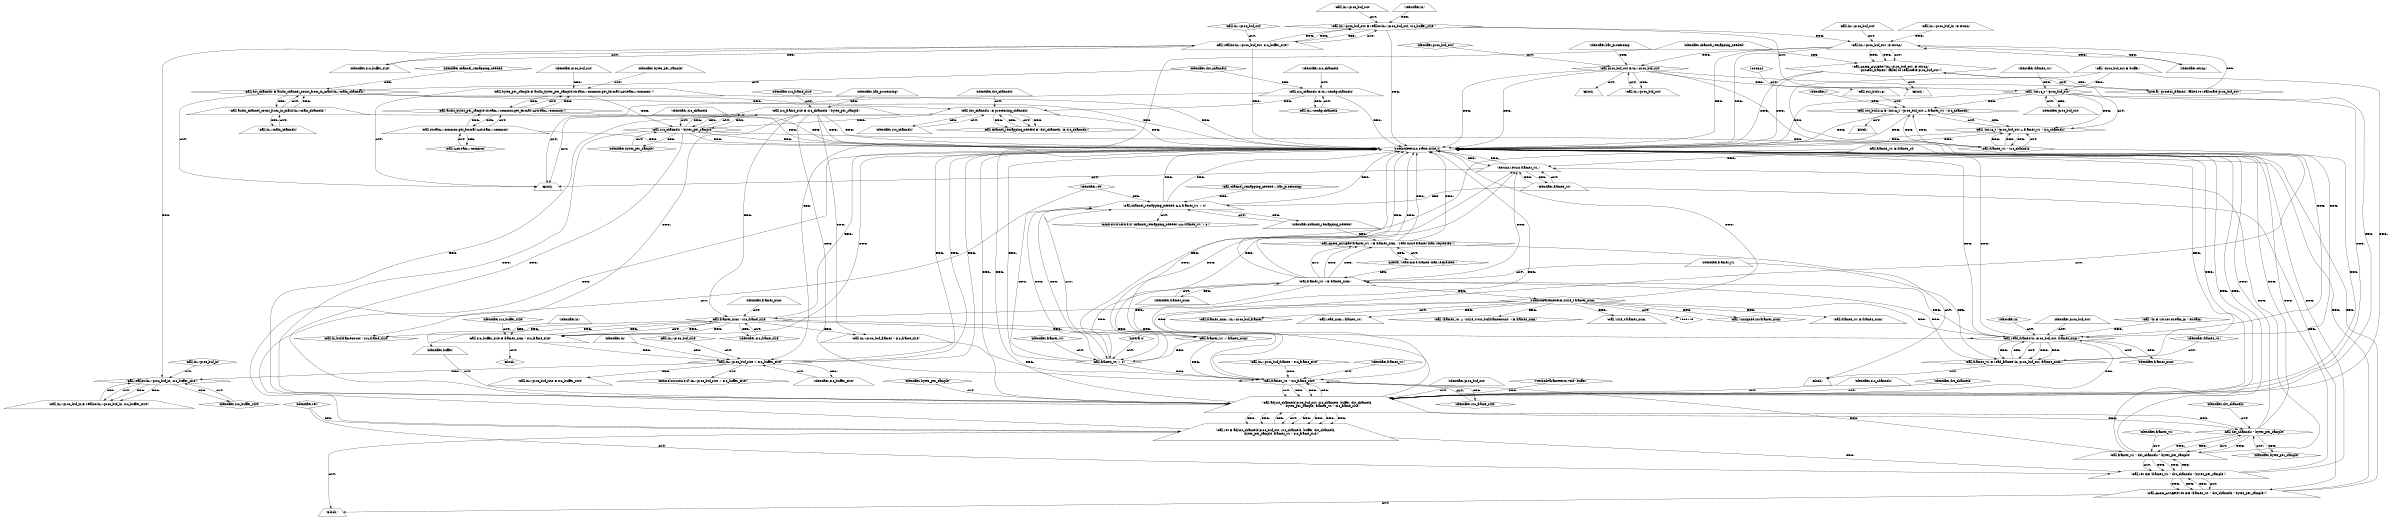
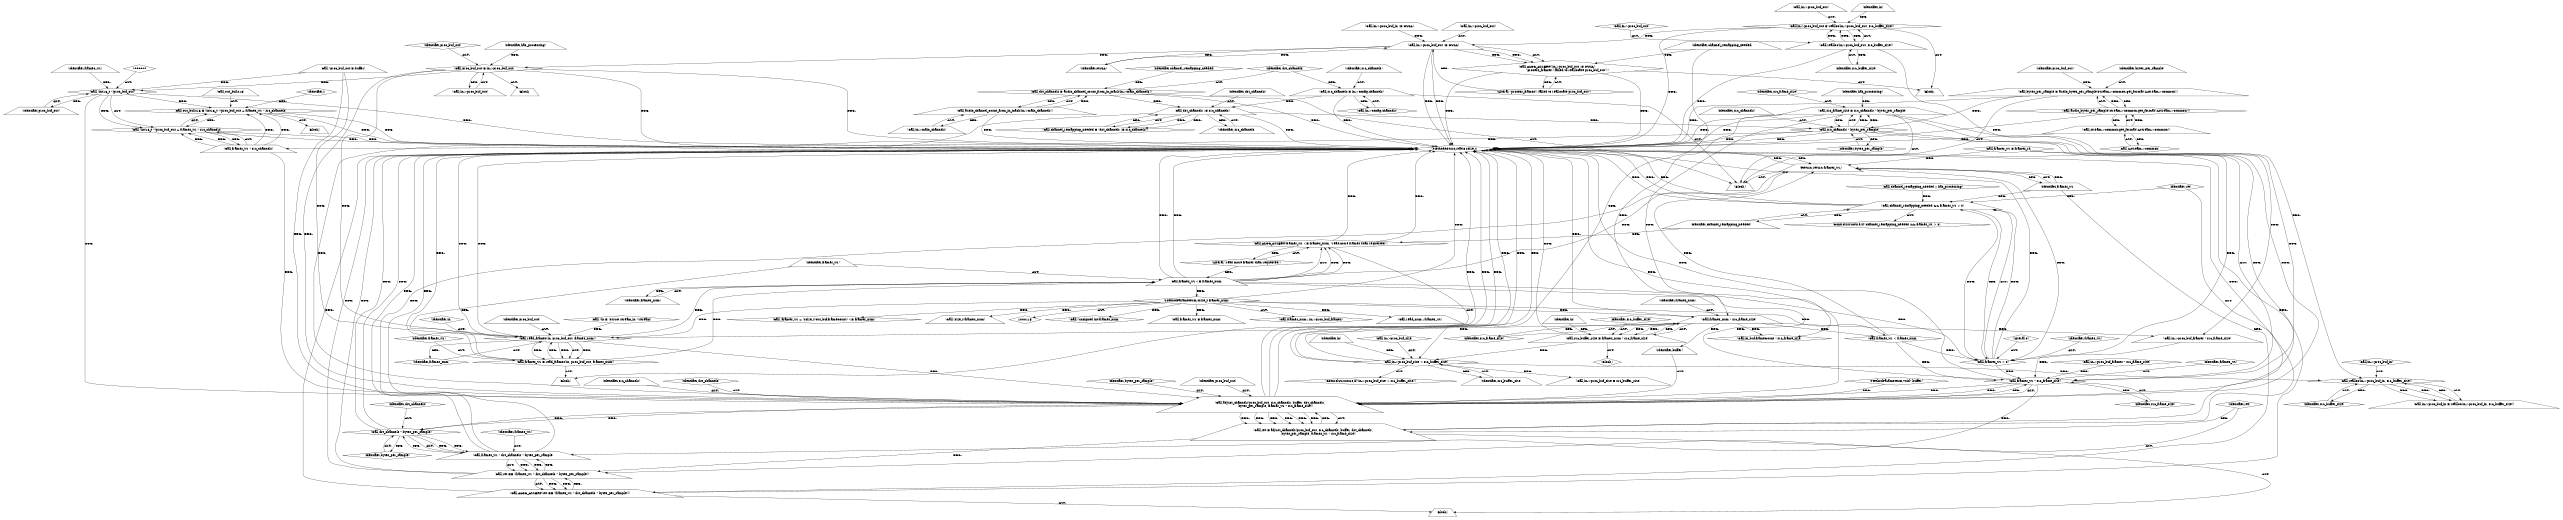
edge "1000322" -> "(Call,out_buf.s16)": now "1000322" -> "(Call,(int16_t *)proc_buf_out)"
node "(Call,dst_channels != processing_channels)": label "(Call,dst_channels != processing_channels)" -> "(Call,dst_channels != src_channels)"
node "(Call,frames_wr = frames_rd)": shape trapezium -> diamond
node "(Call,frames_wr * src_channels)": shape diamond -> trapezium
node "(Call,frames_num * src_frame_size)": shape diamond -> trapezium
